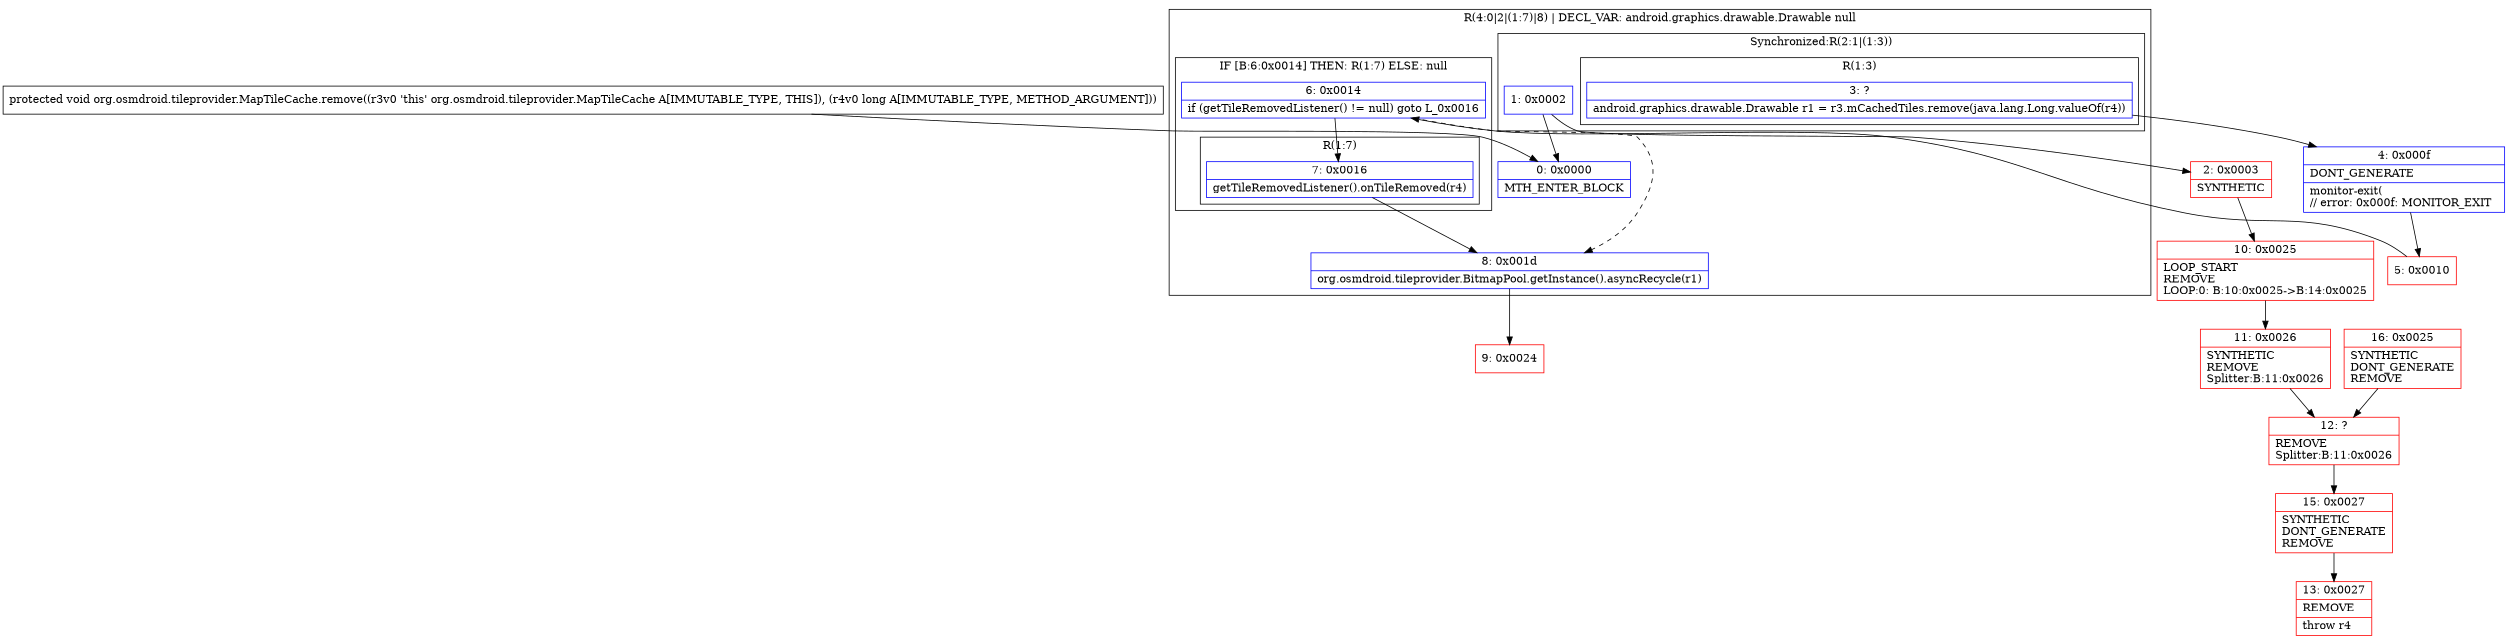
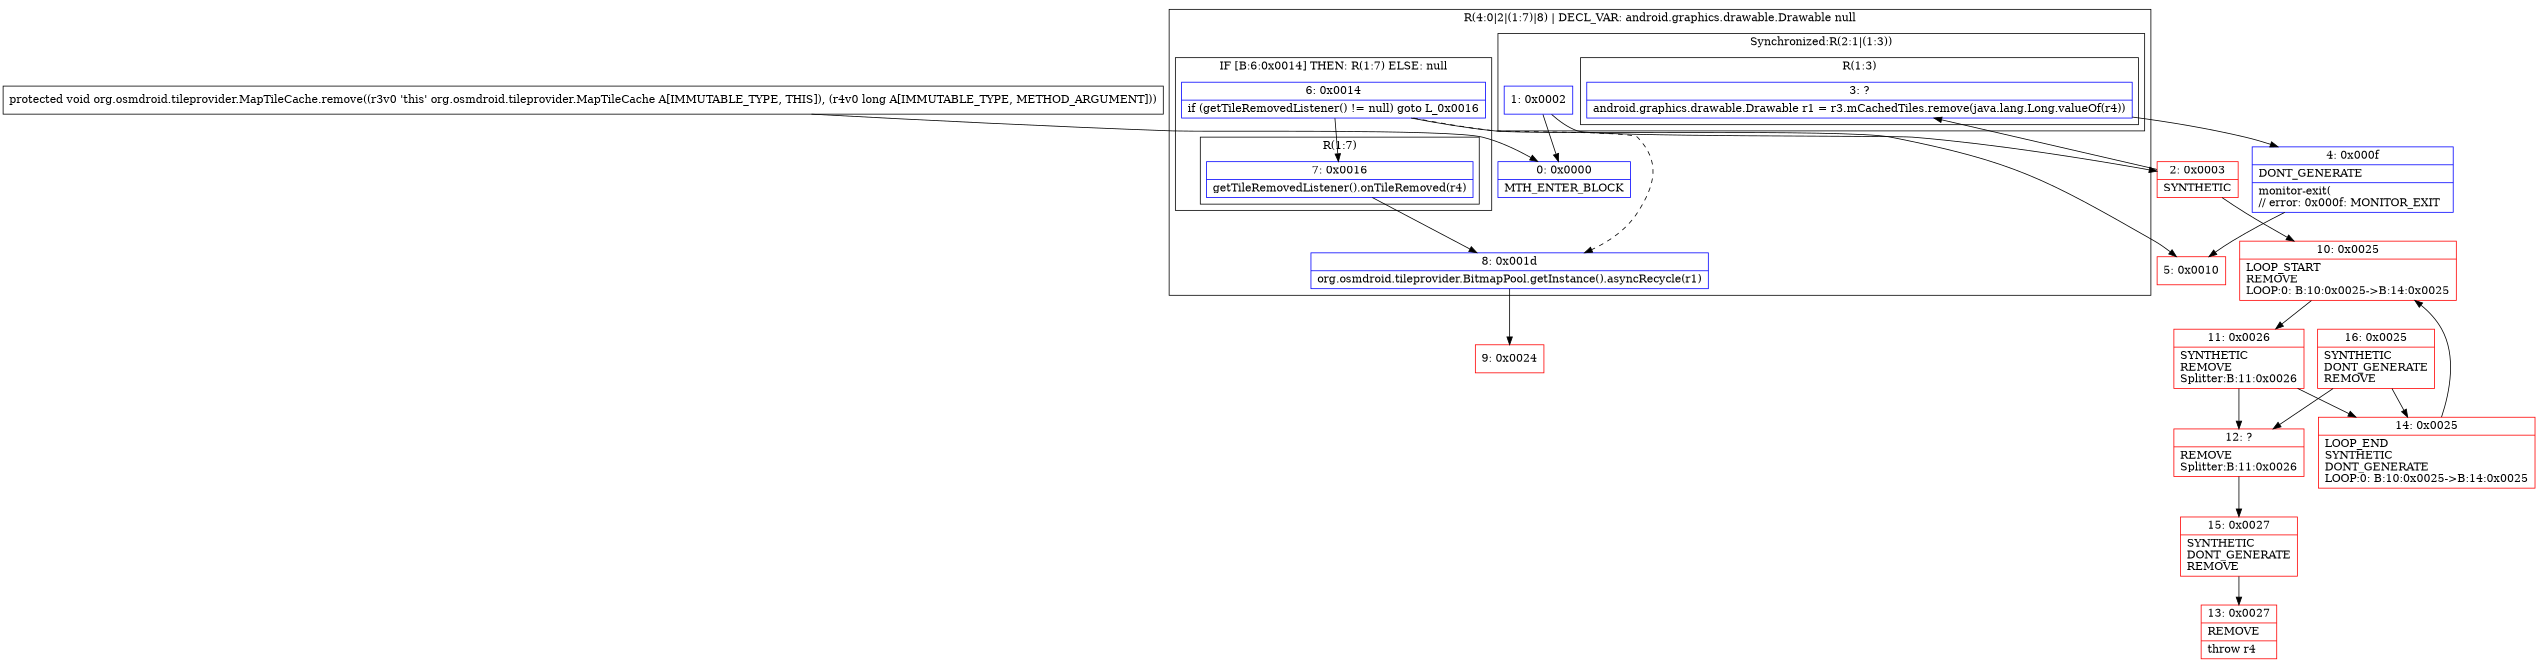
edge "2: 0x0003" -> "3: ?": added
edge "5: 0x0010" -> "6: 0x0014": reversed
node "14: 0x0025": added
